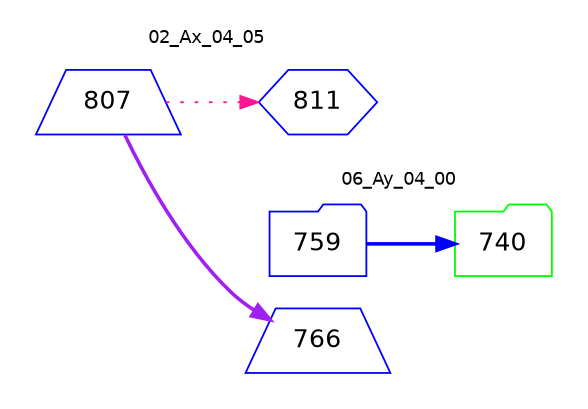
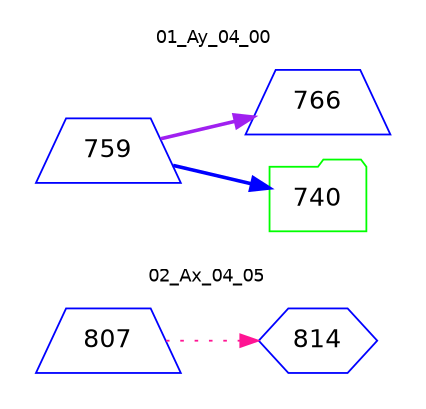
node "811": label "811" -> "814"
cluster "06_Ay_04_00": label "06_Ay_04_00" -> "01_Ay_04_00"
edge "807" -> "766": now "759" -> "766"
node "759": shape folder -> trapezium
